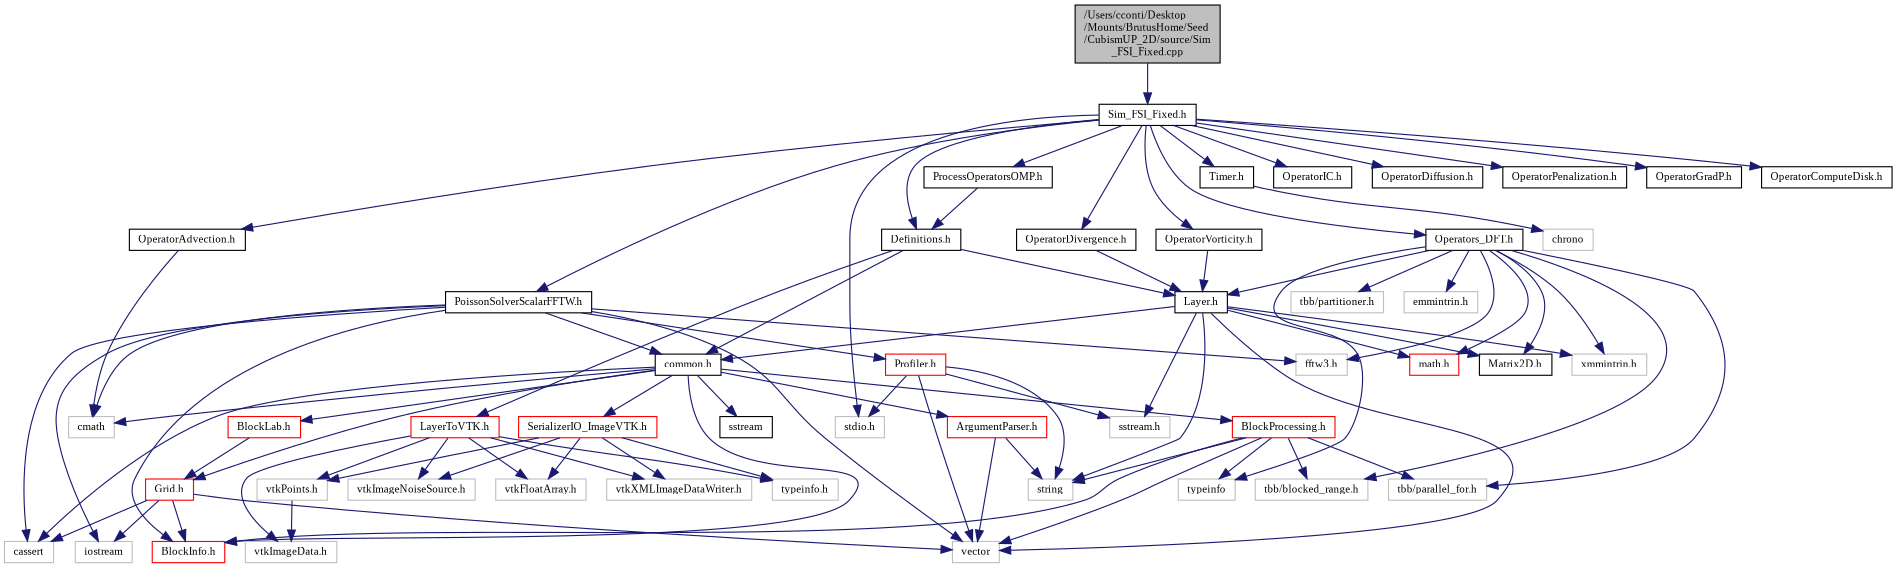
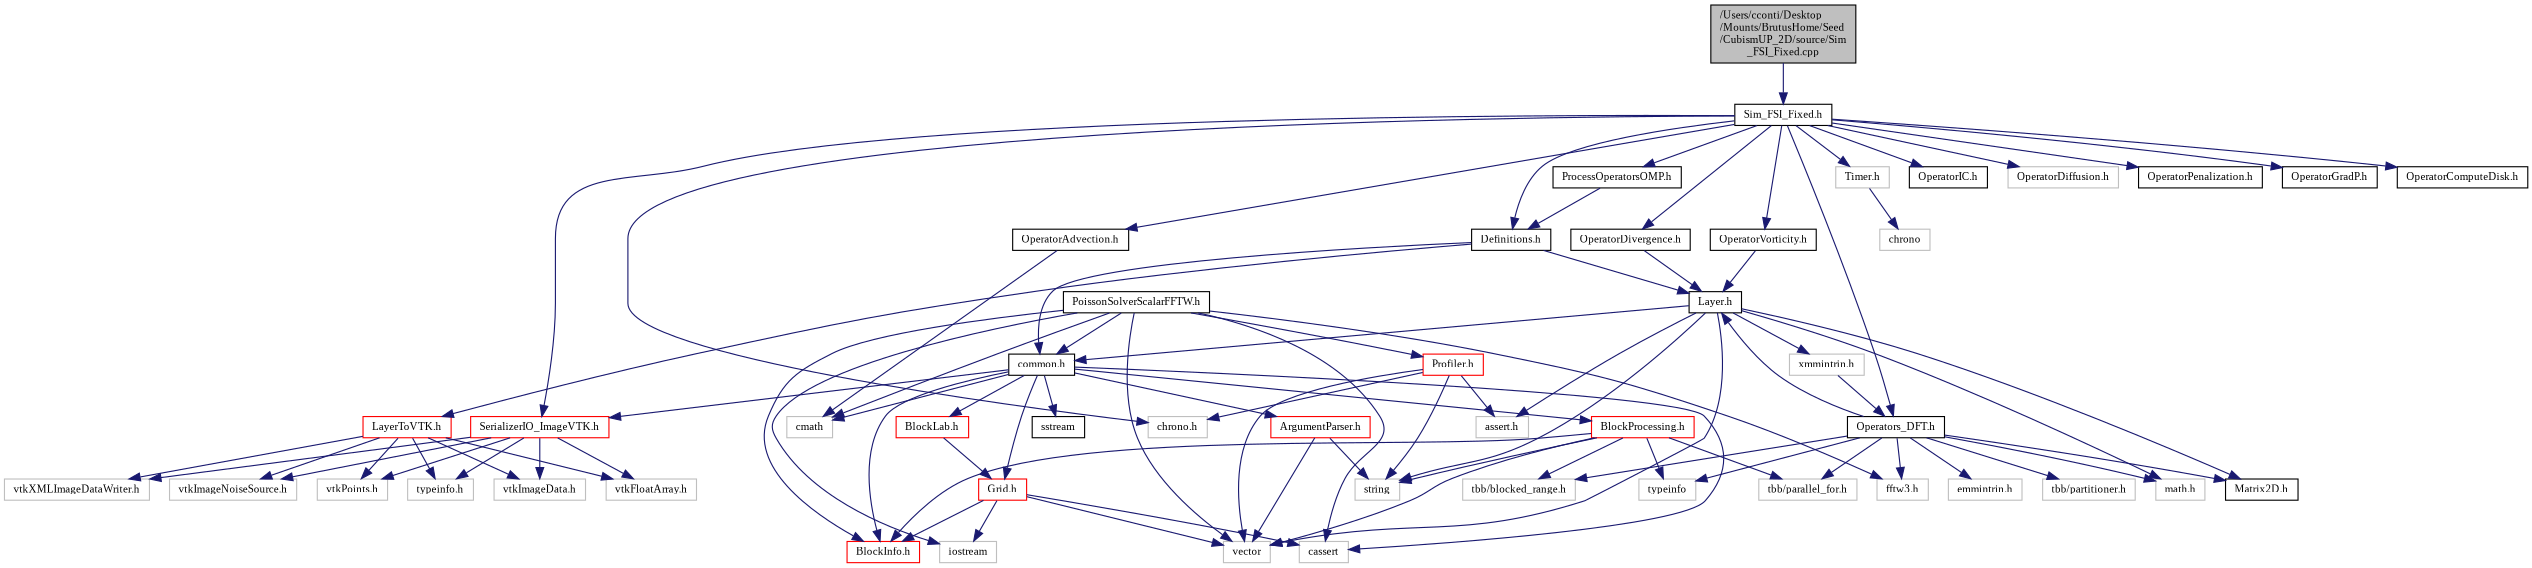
edge "Sim_FSI_Fixed.h" -> "PoissonSolverScalarFFTW.h": now "Sim_FSI_Fixed.h" -> "SerializerIO_ImageVTK.h"
node "Timer.h": color black -> grey75
node "OperatorDiffusion.h": color black -> grey75
edge "Operators_DFT.h" -> "xmmintrin.h": reversed
node "math.h": color red -> grey75
node "stdio.h": label "stdio.h" -> "chrono.h"
node "sstream.h": label "sstream.h" -> "assert.h"
edge "vtkPoints.h" -> "vtkImageData.h": now "SerializerIO_ImageVTK.h" -> "vtkImageData.h"
